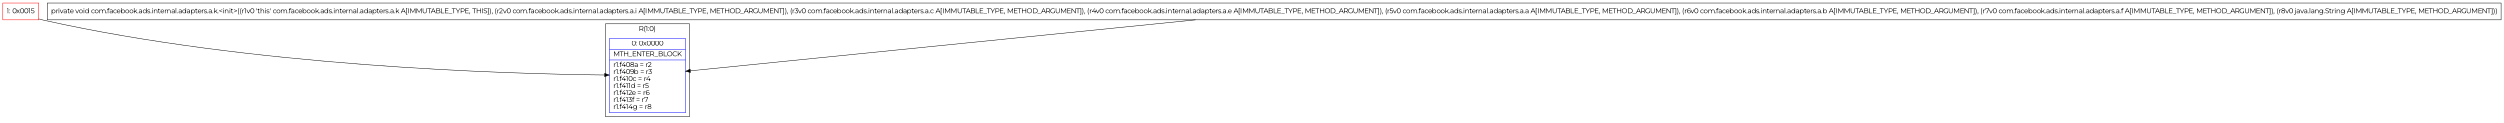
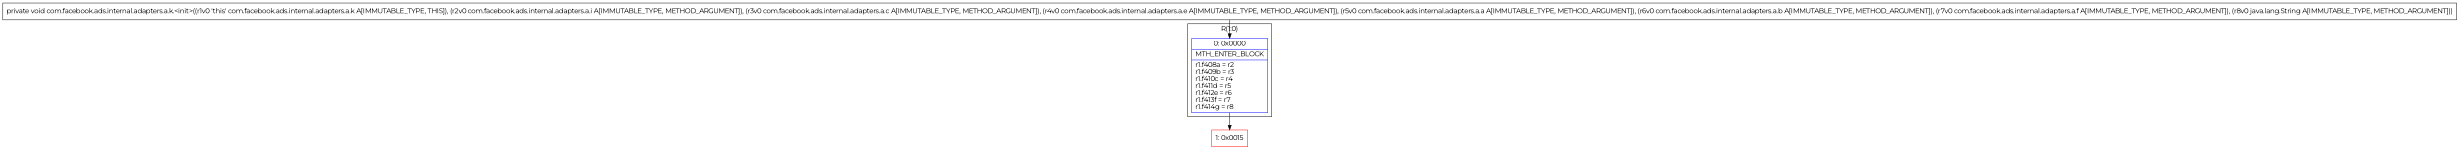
edge "1: 0x0015" -> "0: 0x0000": reversed
